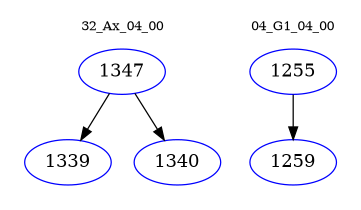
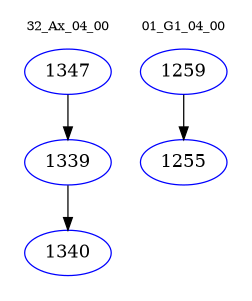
cluster "04_G1_04_00": label "04_G1_04_00" -> "01_G1_04_00"
edge "1347" -> "1340": now "1339" -> "1340"
edge "1255" -> "1259": reversed
